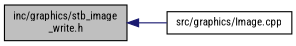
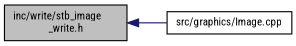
node "inc/graphics/stb_image _write.h": label "inc/graphics/stb_image _write.h" -> "inc/write/stb_image _write.h"
